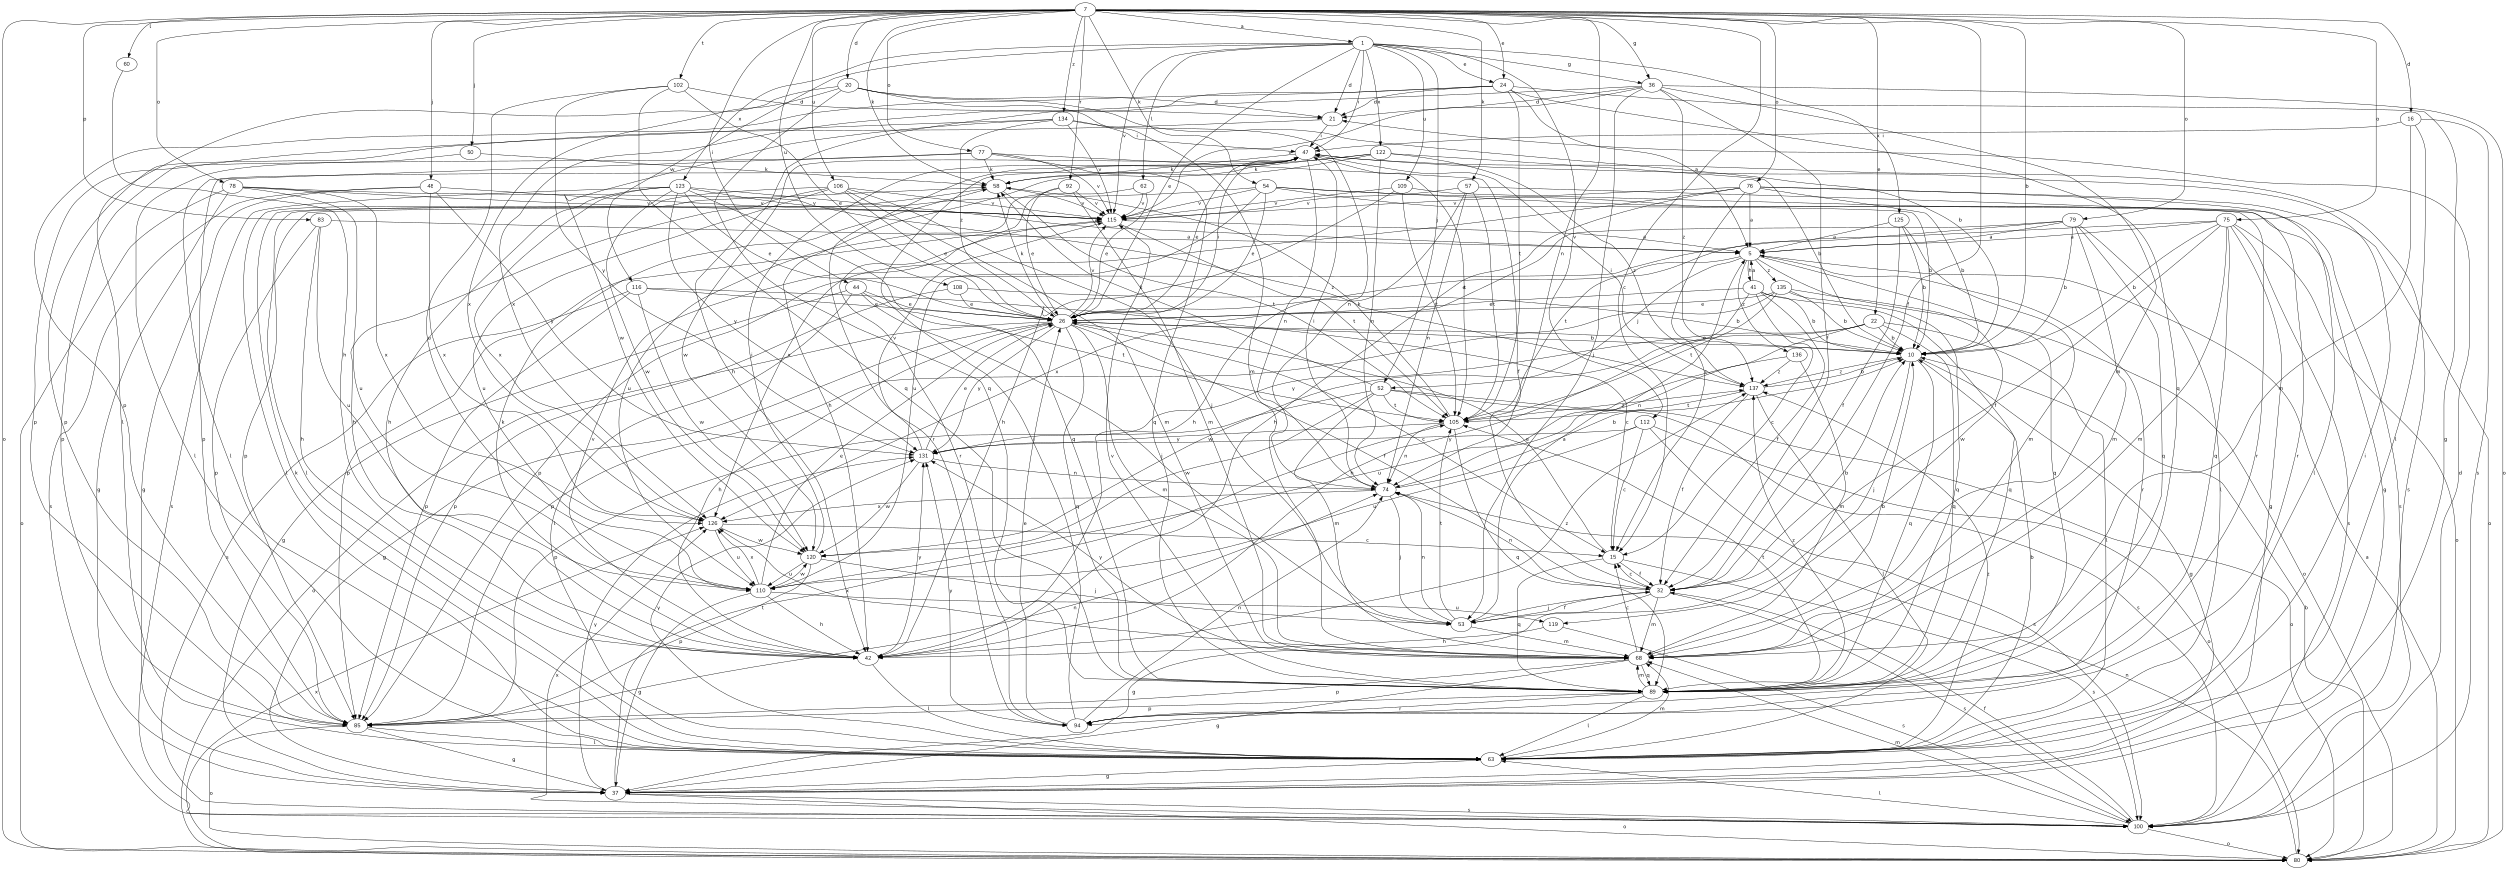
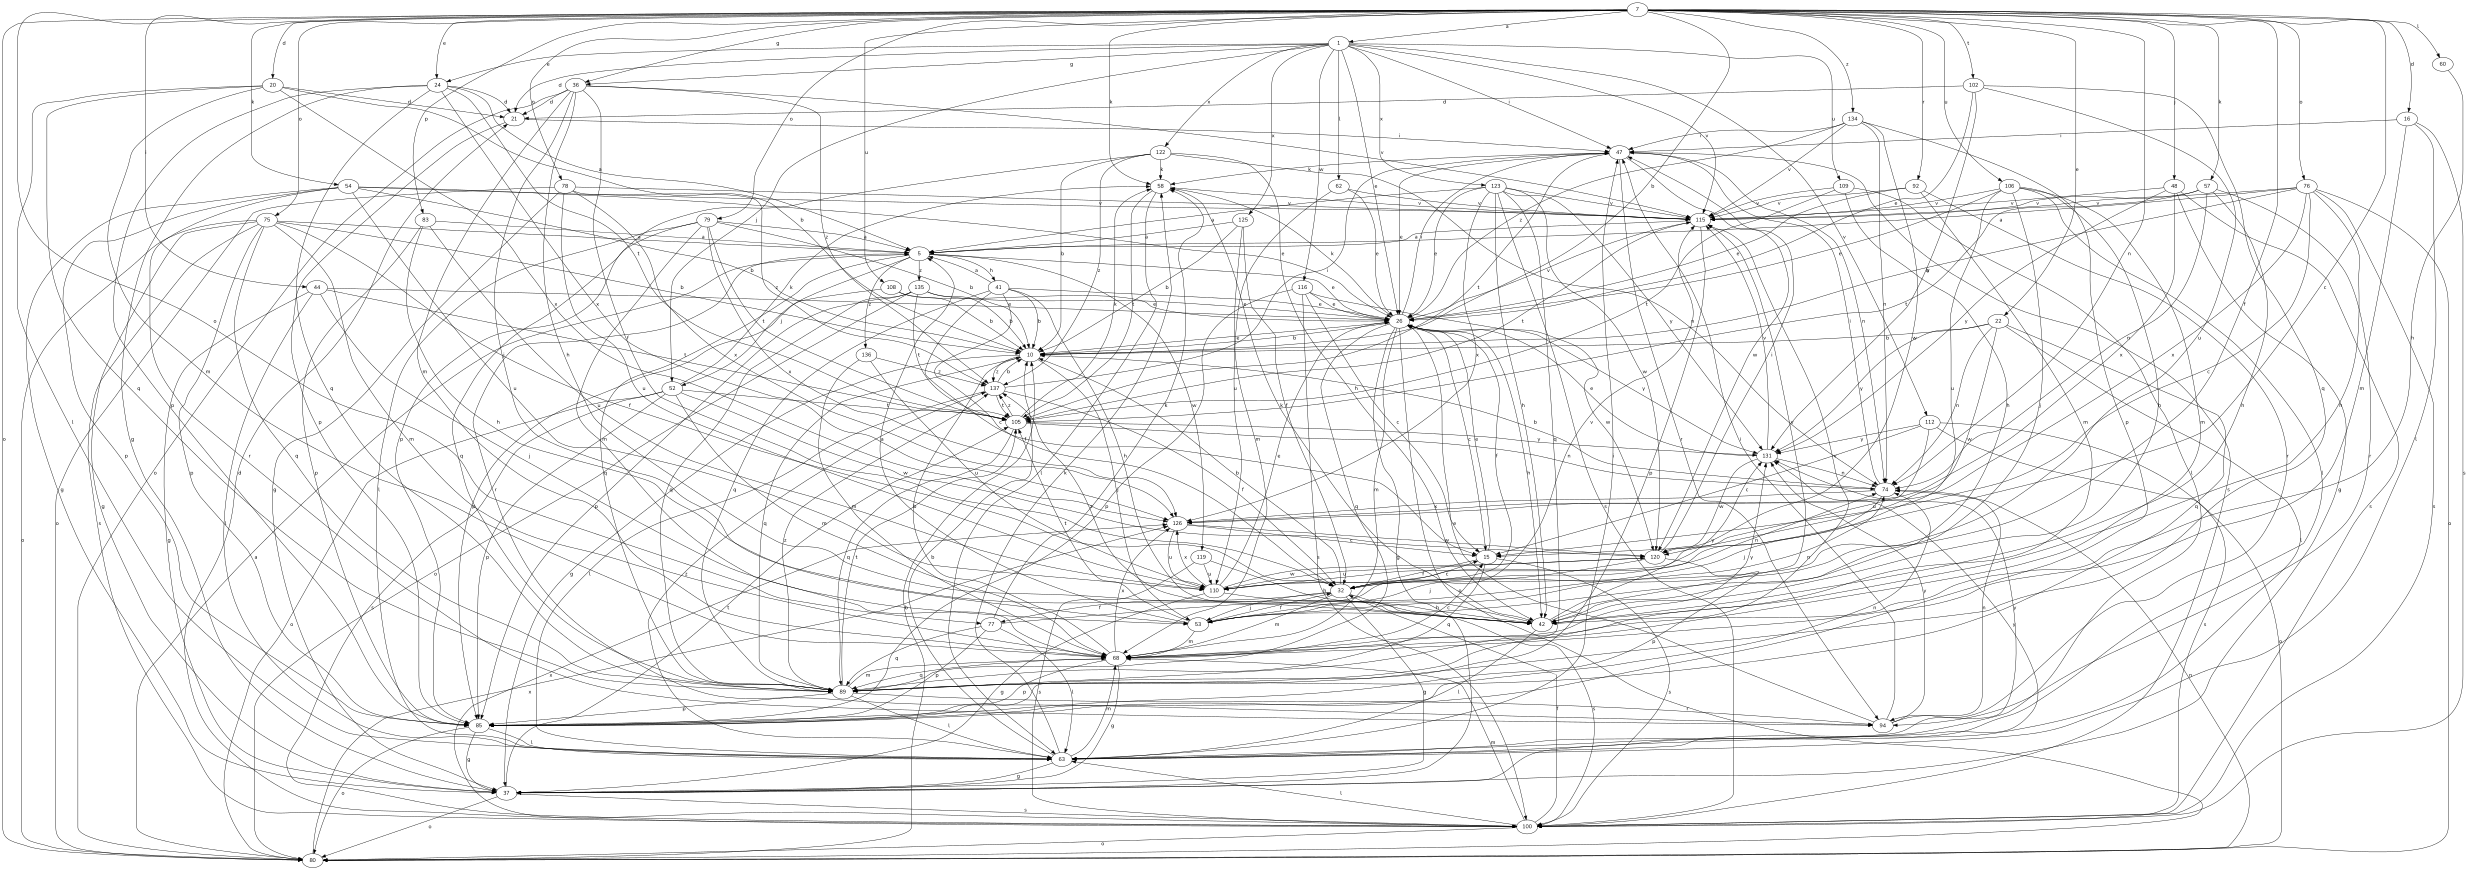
node "50": removed
edge "77" -> "32": reversed
edge "110" -> "119": reversed
